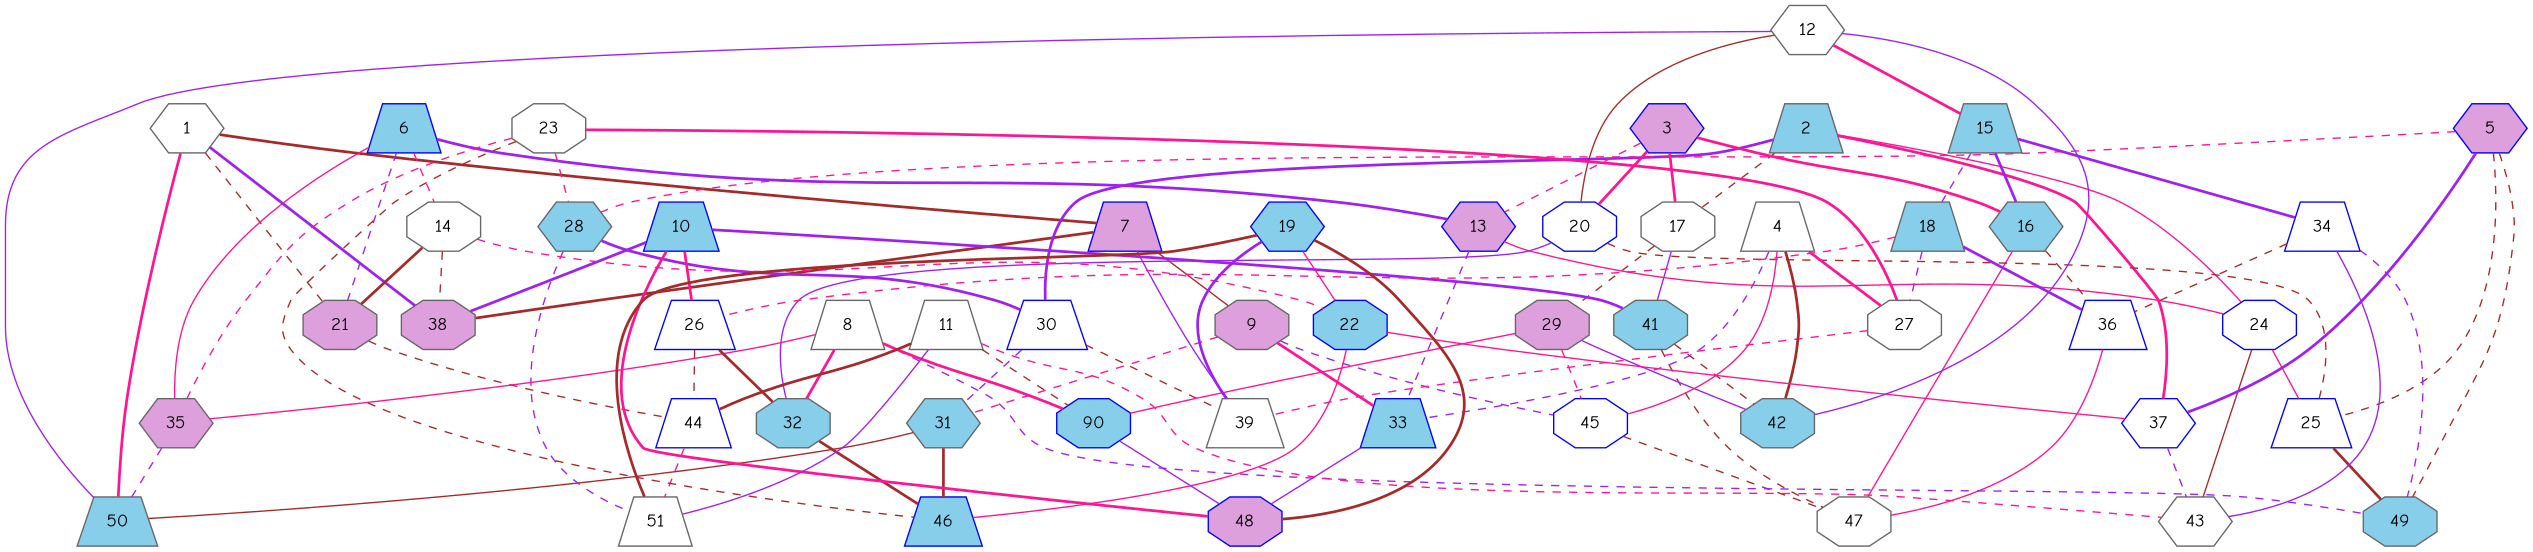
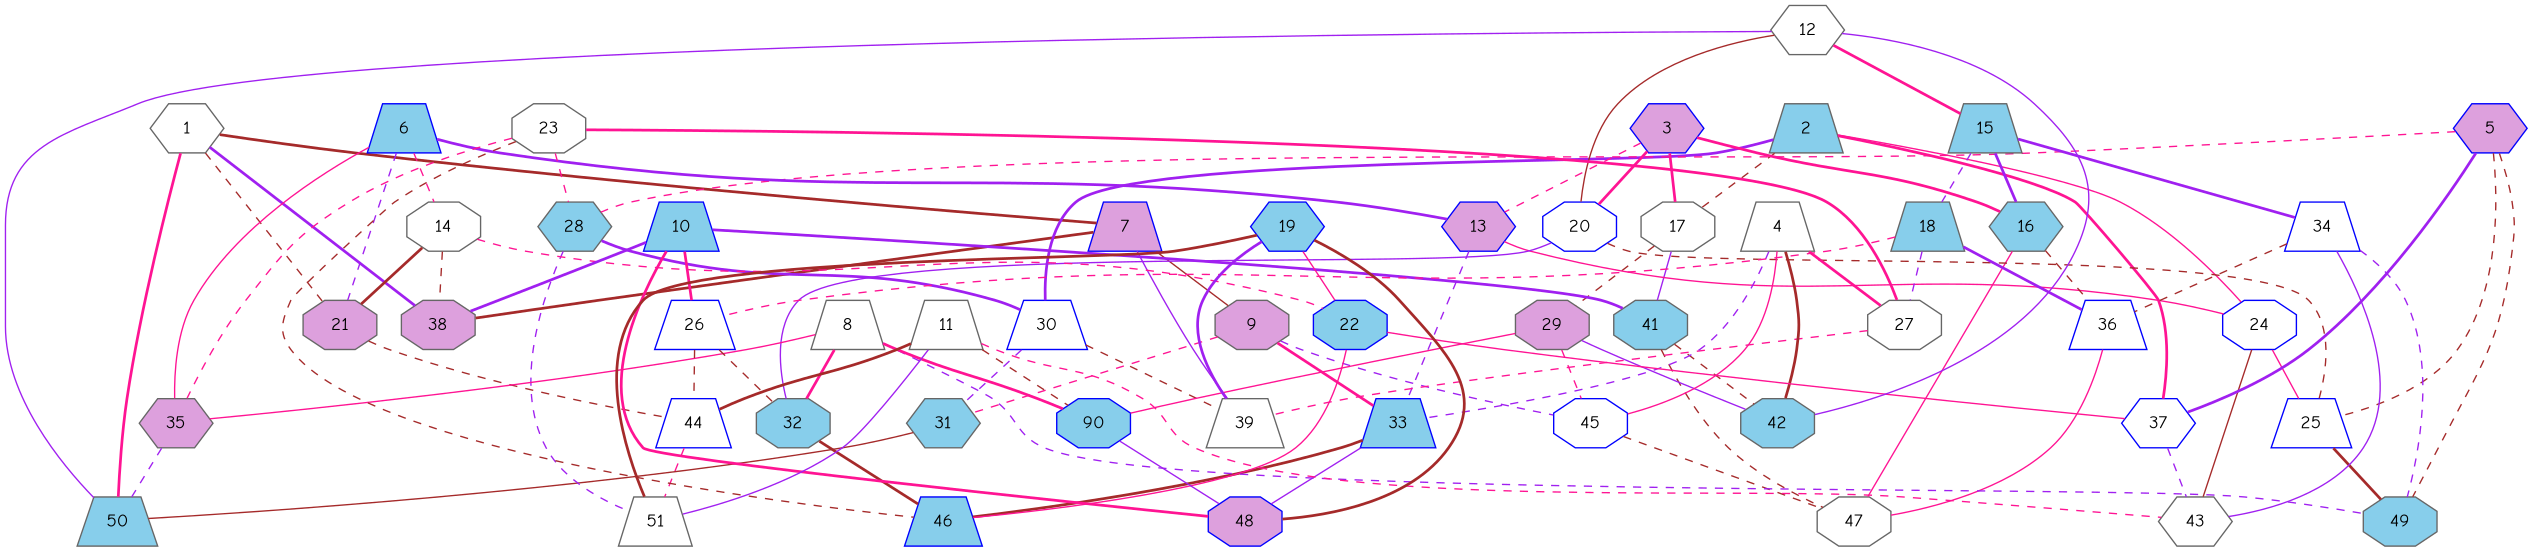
edge "26" -- "32": style bold -> dashed
edge "31" -- "46": now "33" -- "46"
